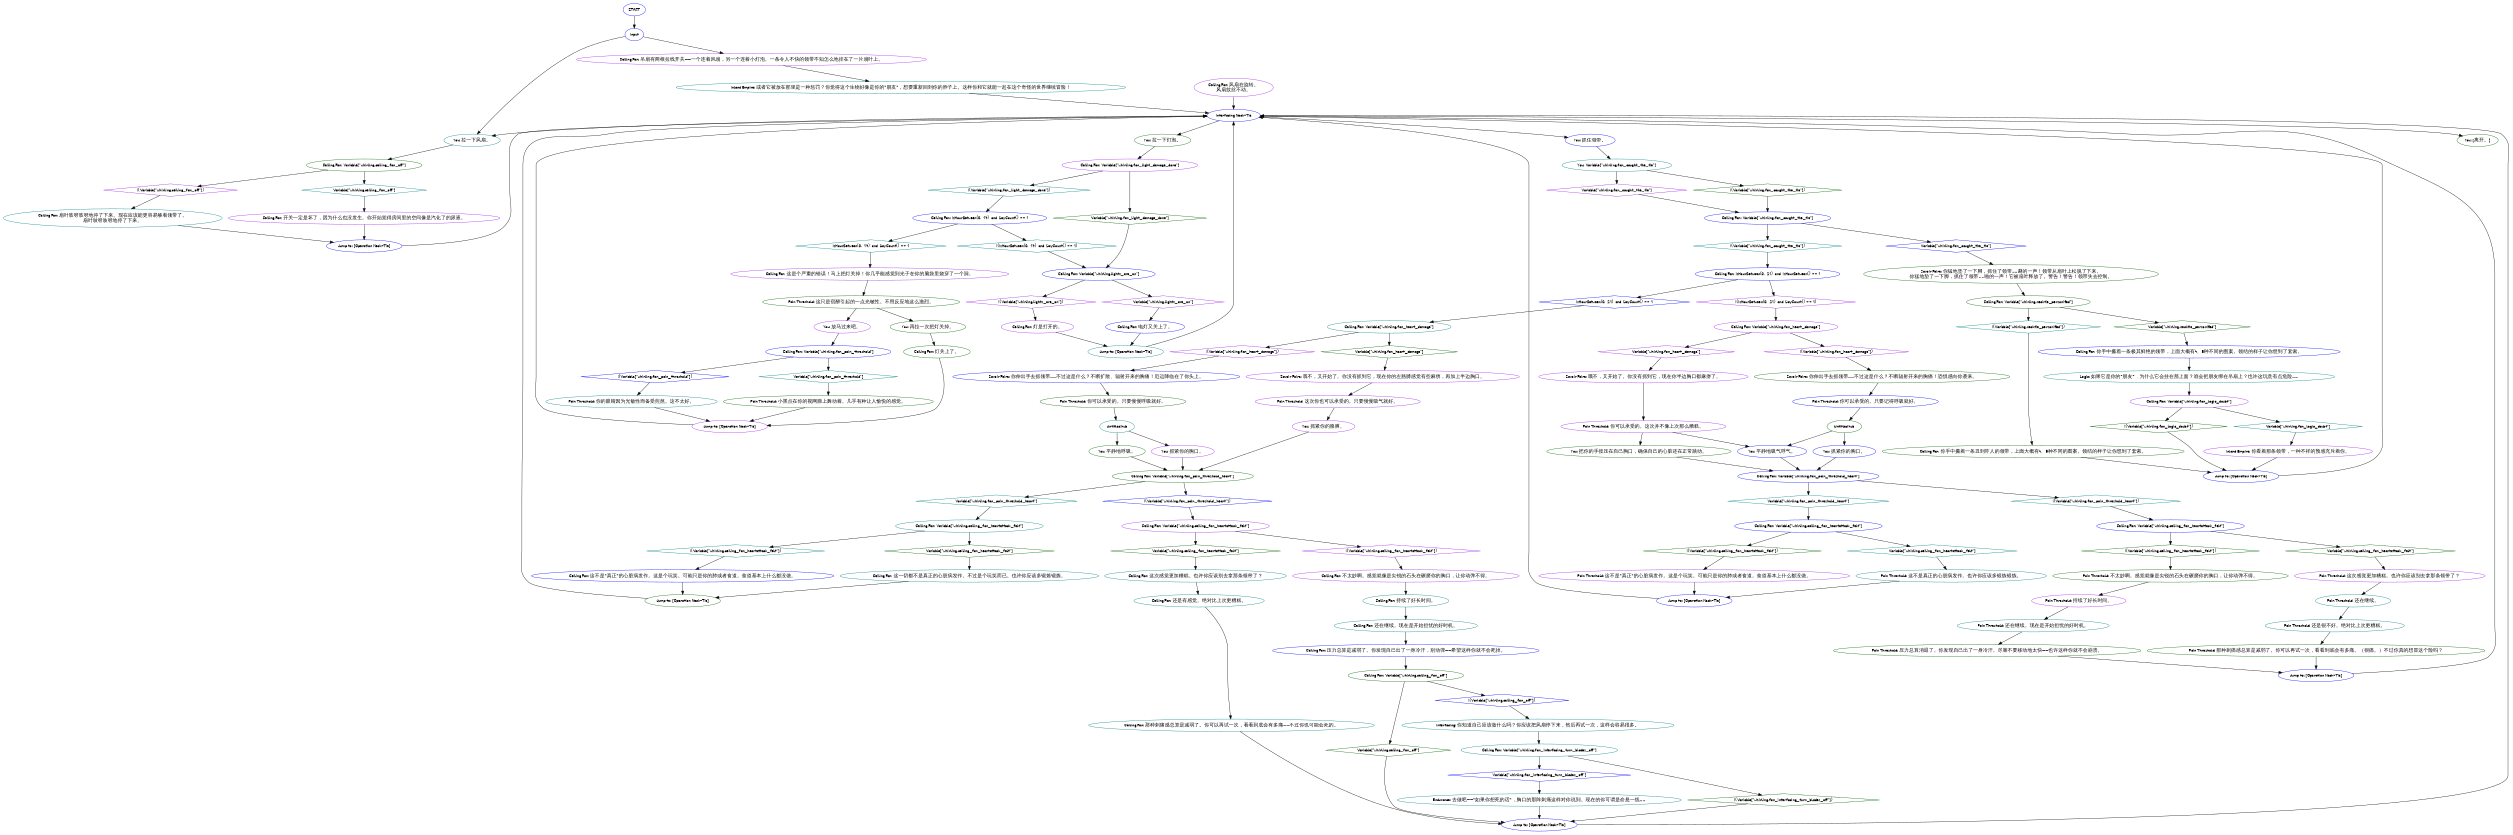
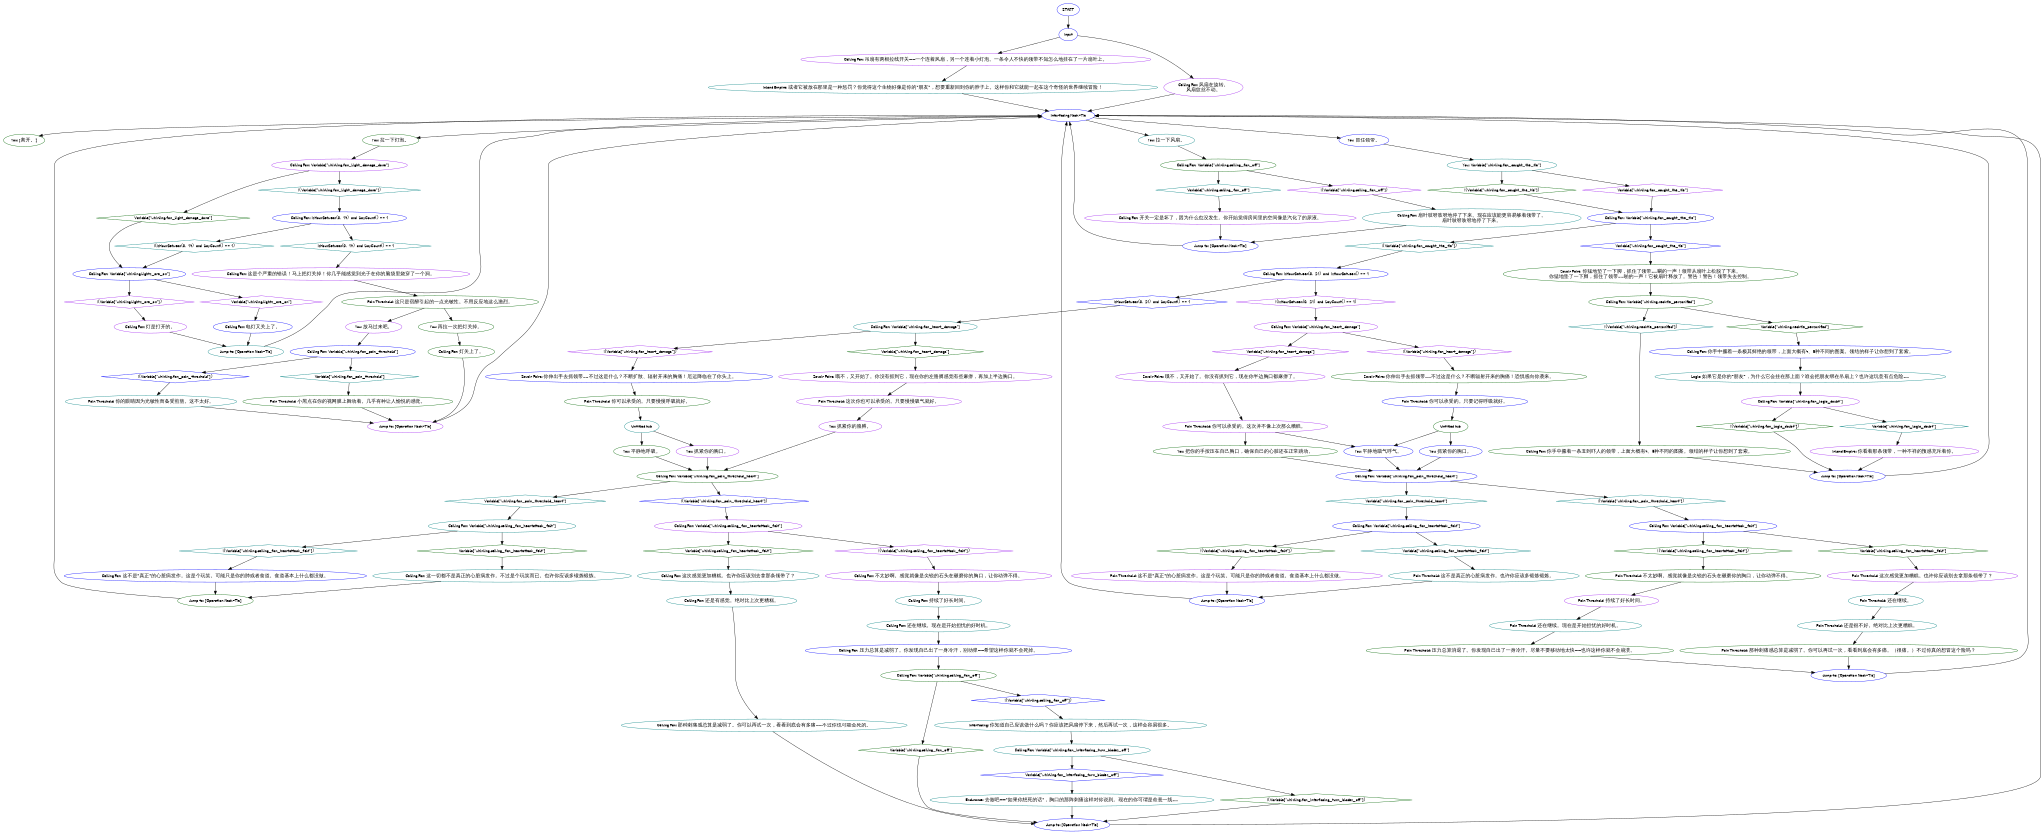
edge "input" -> "You: 拉一下风扇。": now "input" -> "Ceiling Fan: 风扇在旋转。 风扇纹丝不动。"
